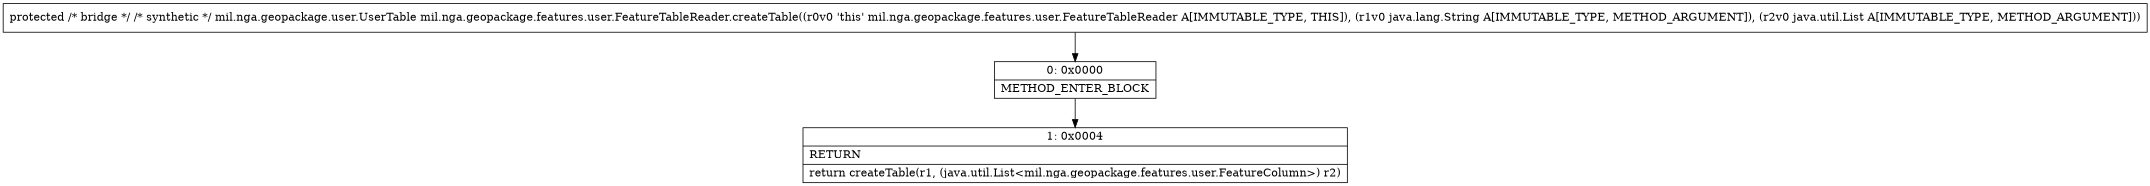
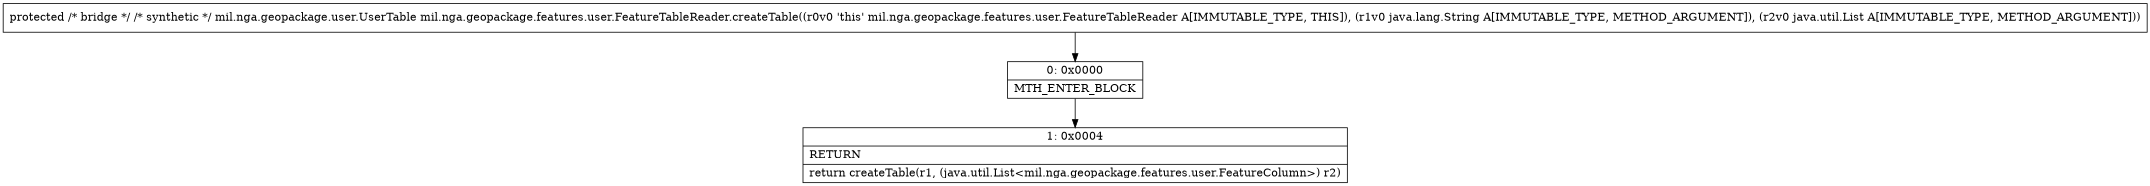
node "0: 0x0000": text "METHOD_ENTER_BLOCK" -> "MTH_ENTER_BLOCK"
